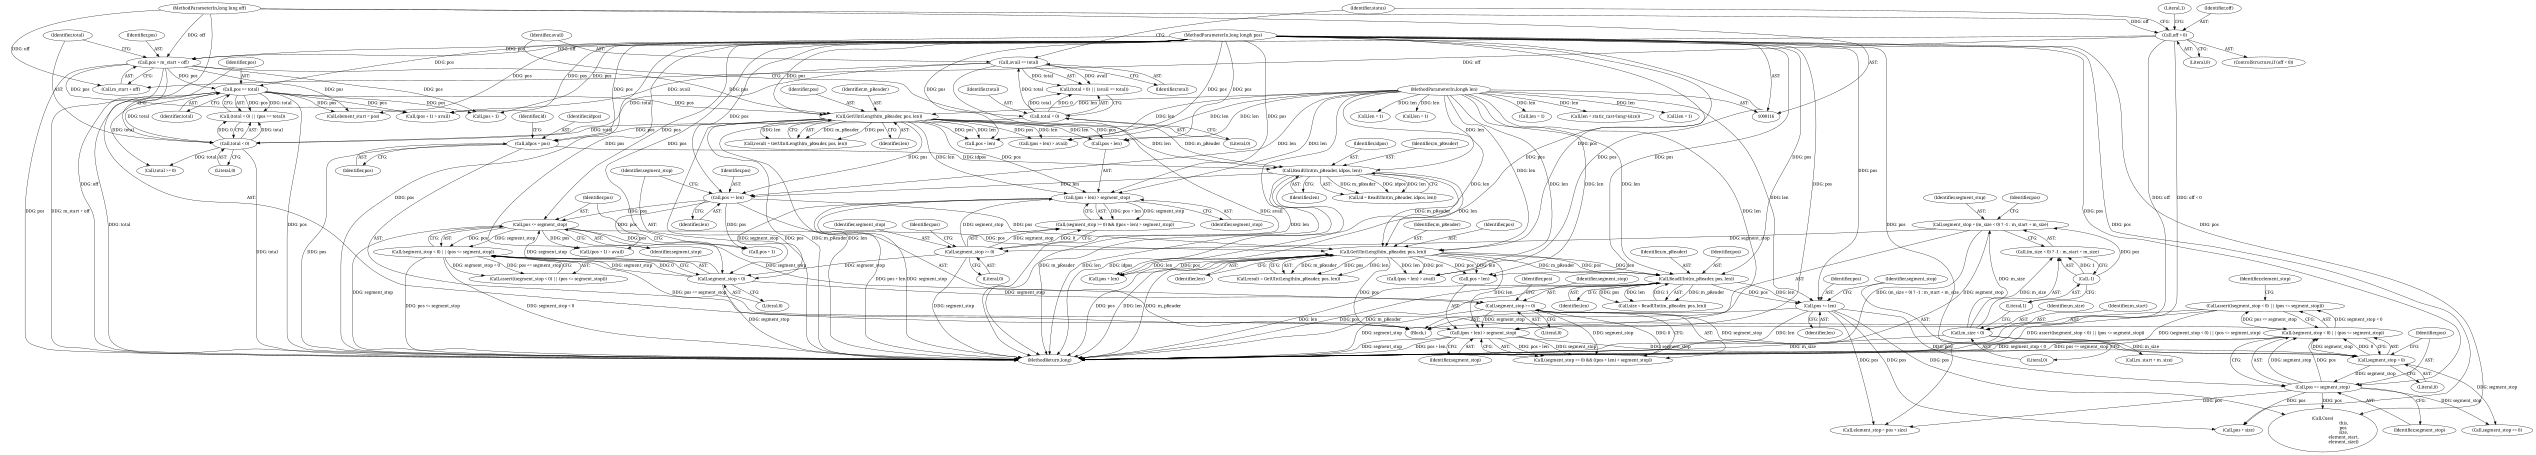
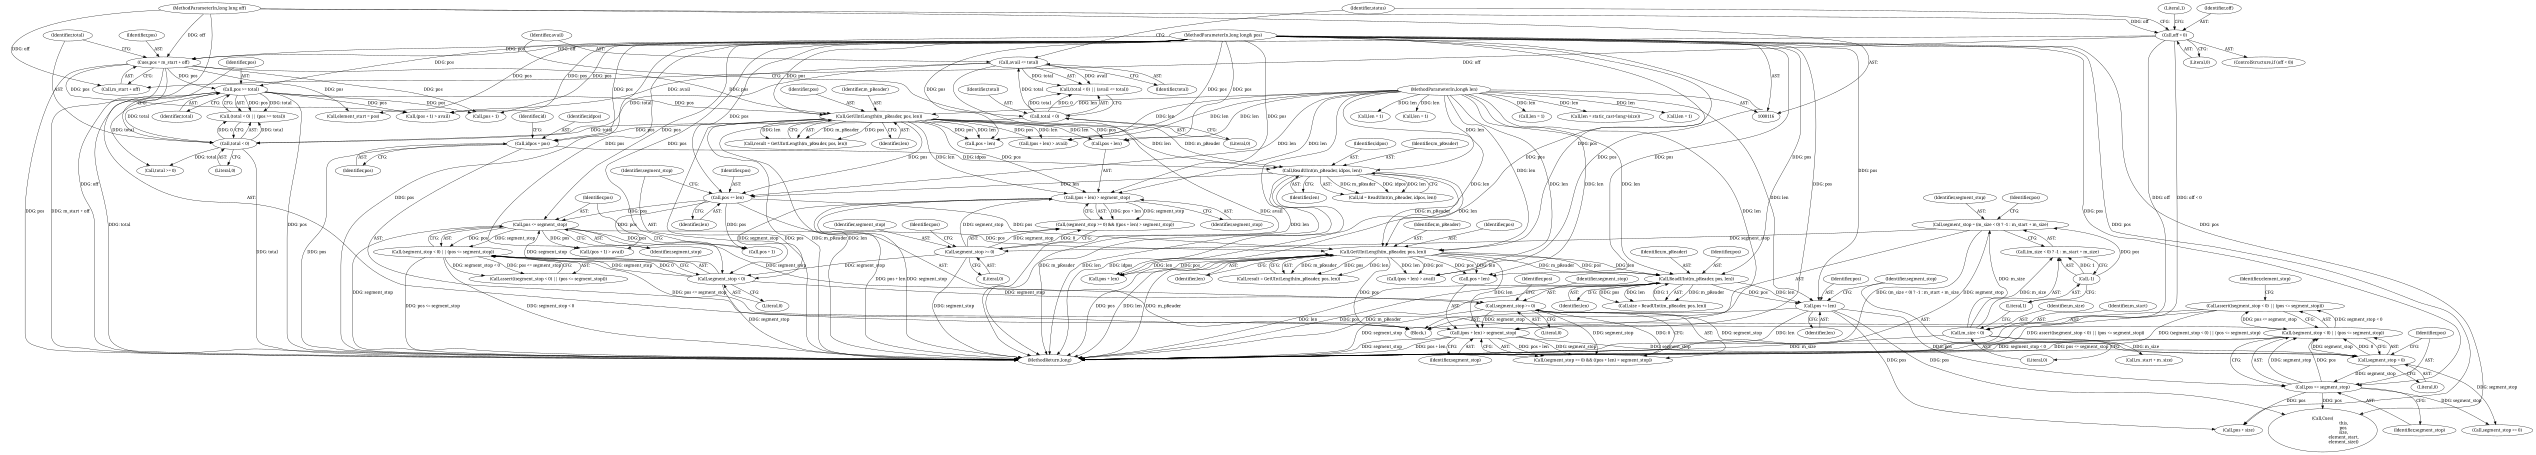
node "(Call,pos = m_start + off)": label "(Call,pos = m_start + off)" -> "(Cues,pos = m_start + off)"
edge "(Call,pos >= total)" -> "(Call,element_start = pos)": removed, label "DDG: pos"
node "(Call,element_stop = pos + size)": removed
